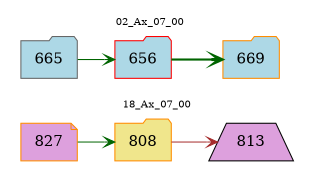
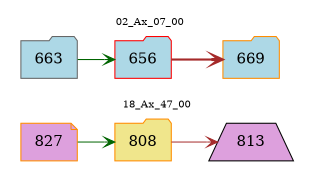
node "665": label "665" -> "663"
edge "656" -> "669": color darkgreen -> brown
cluster "18_Ax_07_00": label "18_Ax_07_00" -> "18_Ax_47_00"
